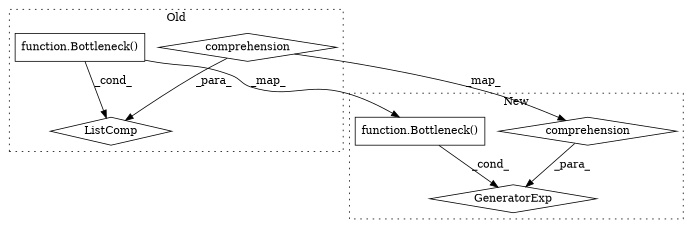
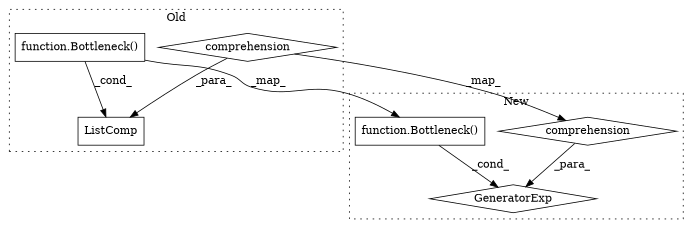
node "ListComp": shape diamond -> box
